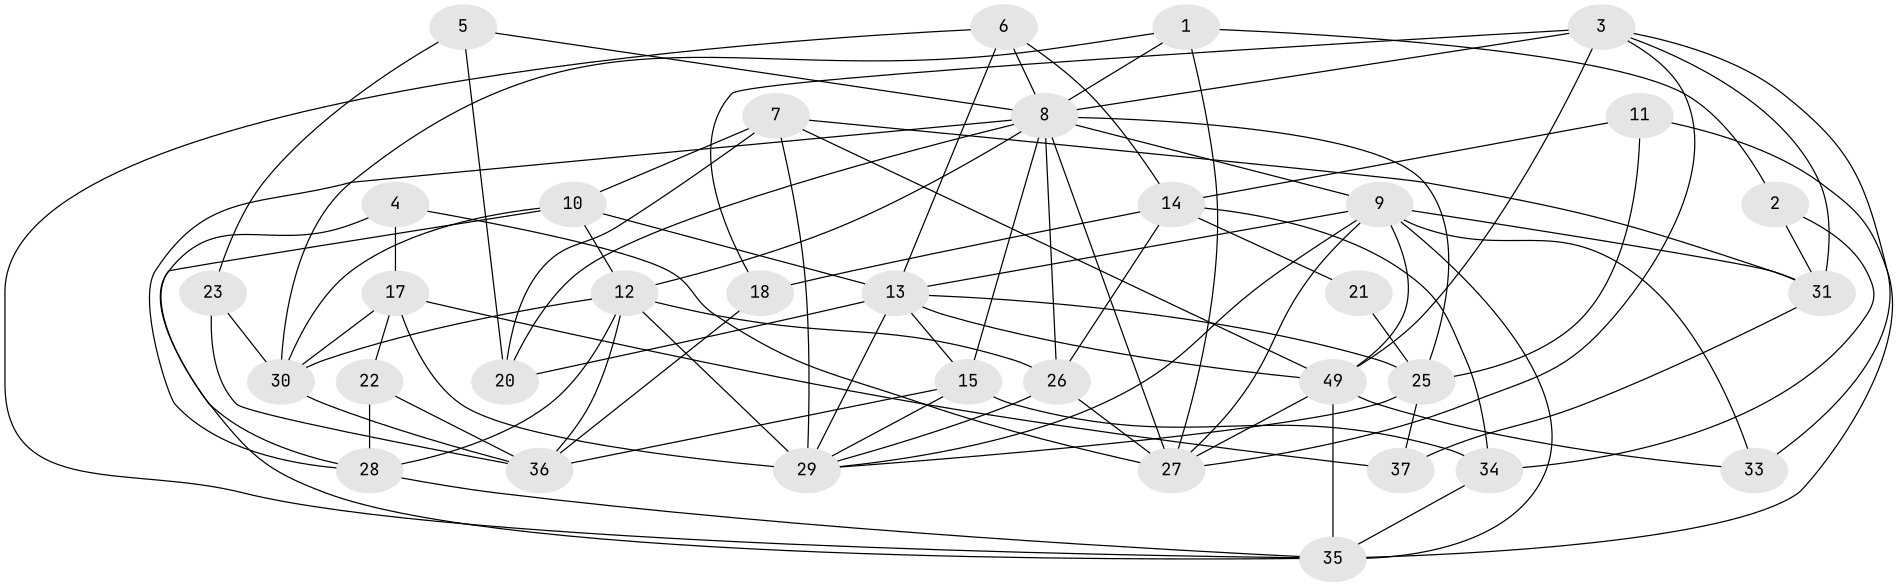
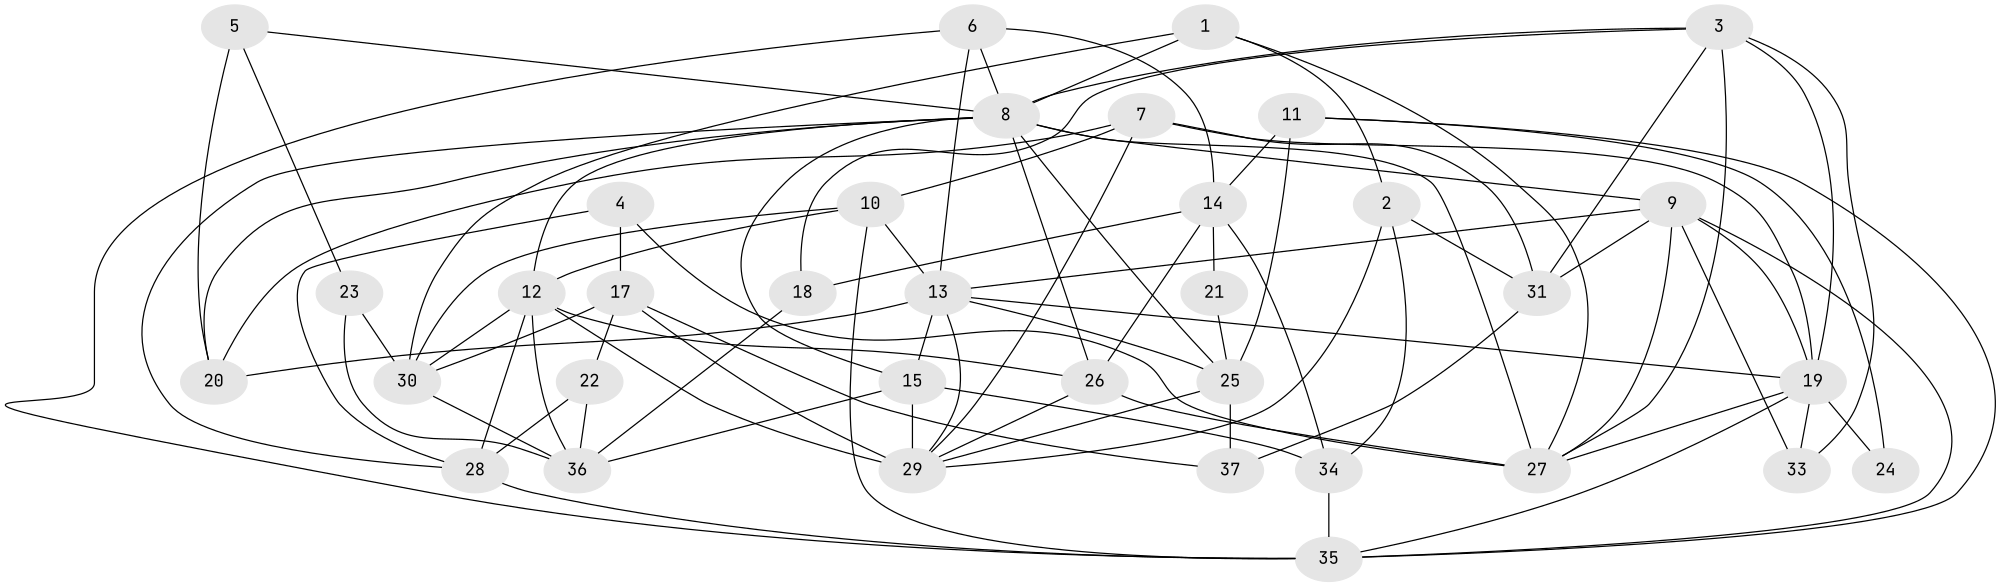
node "49": label "49" -> "19"
edge "9" -- "29": now "2" -- "29"
node "24": added
